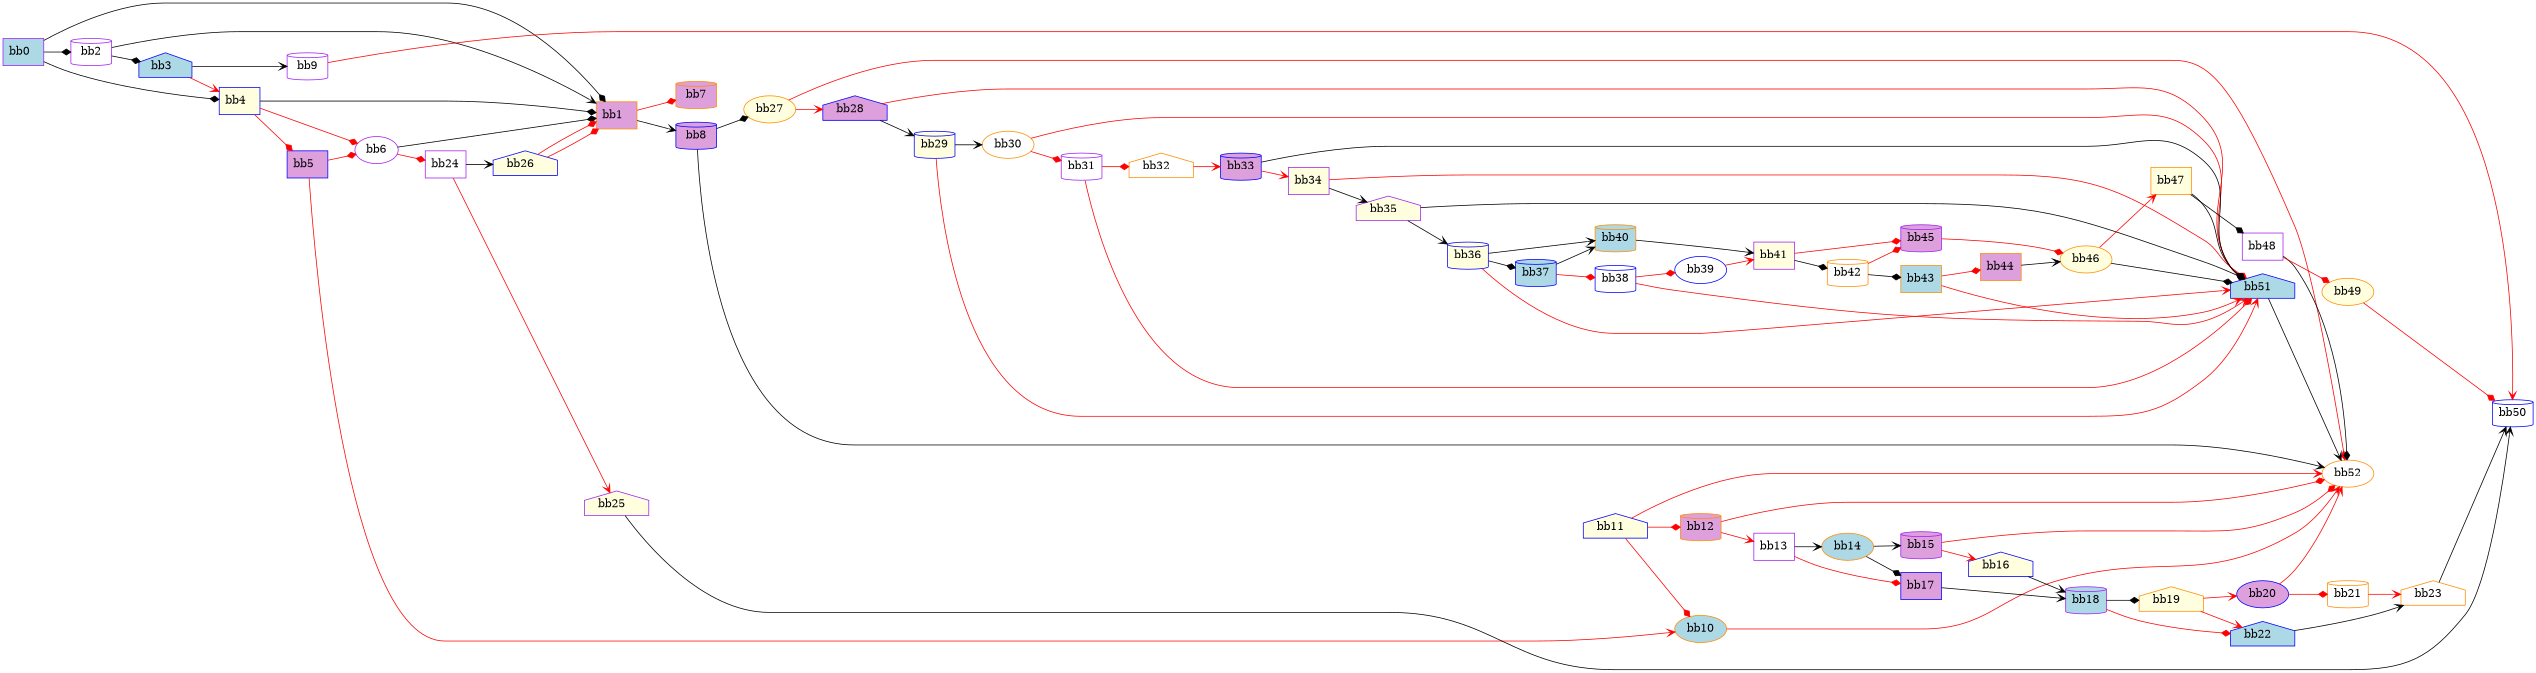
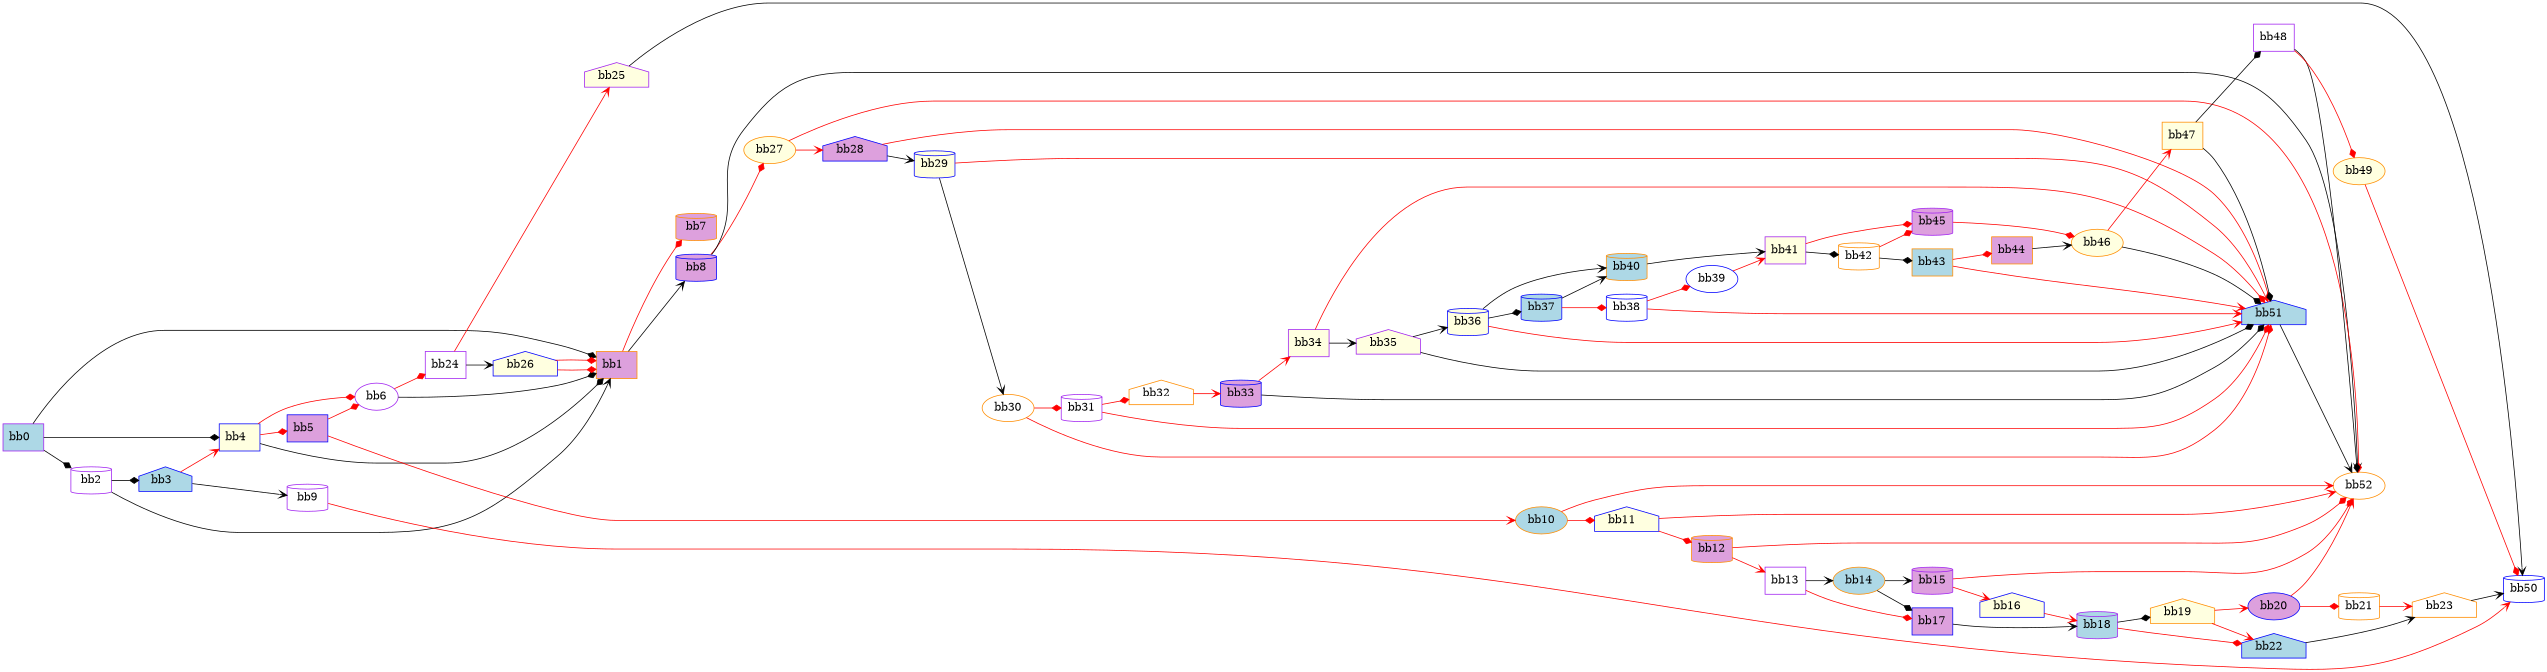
edge "bb8" -> "bb27": color black -> red
edge "bb11" -> "bb10": reversed
edge "bb16" -> "bb18": color black -> red
